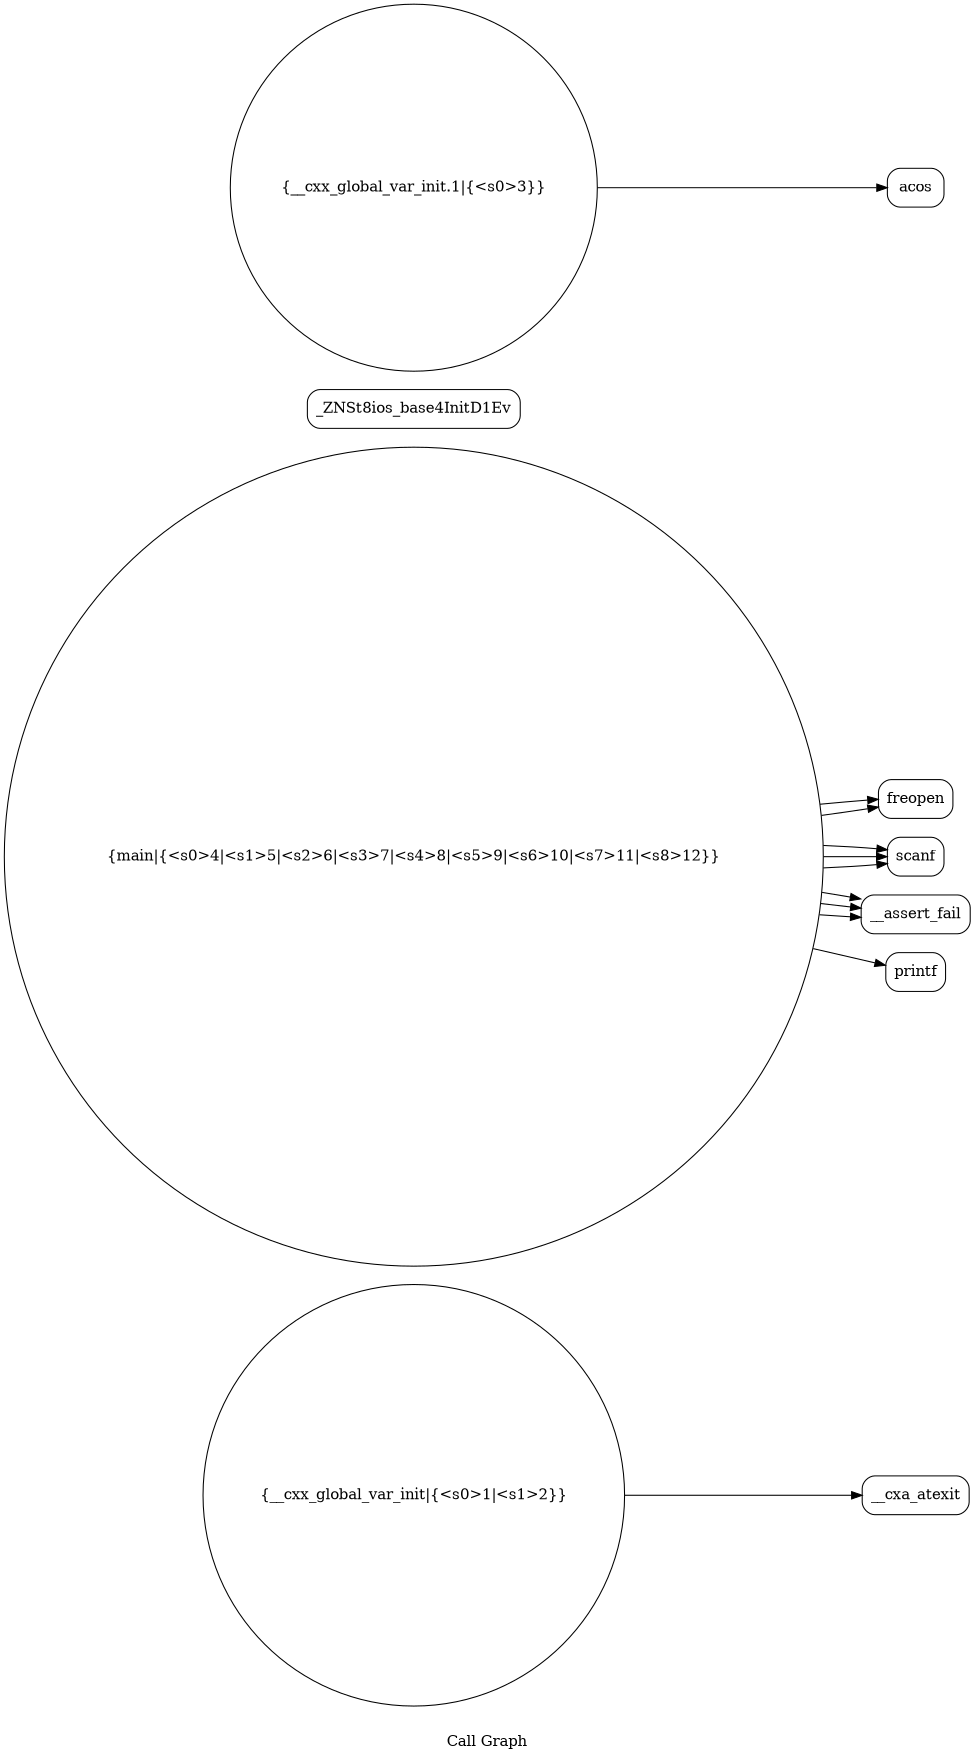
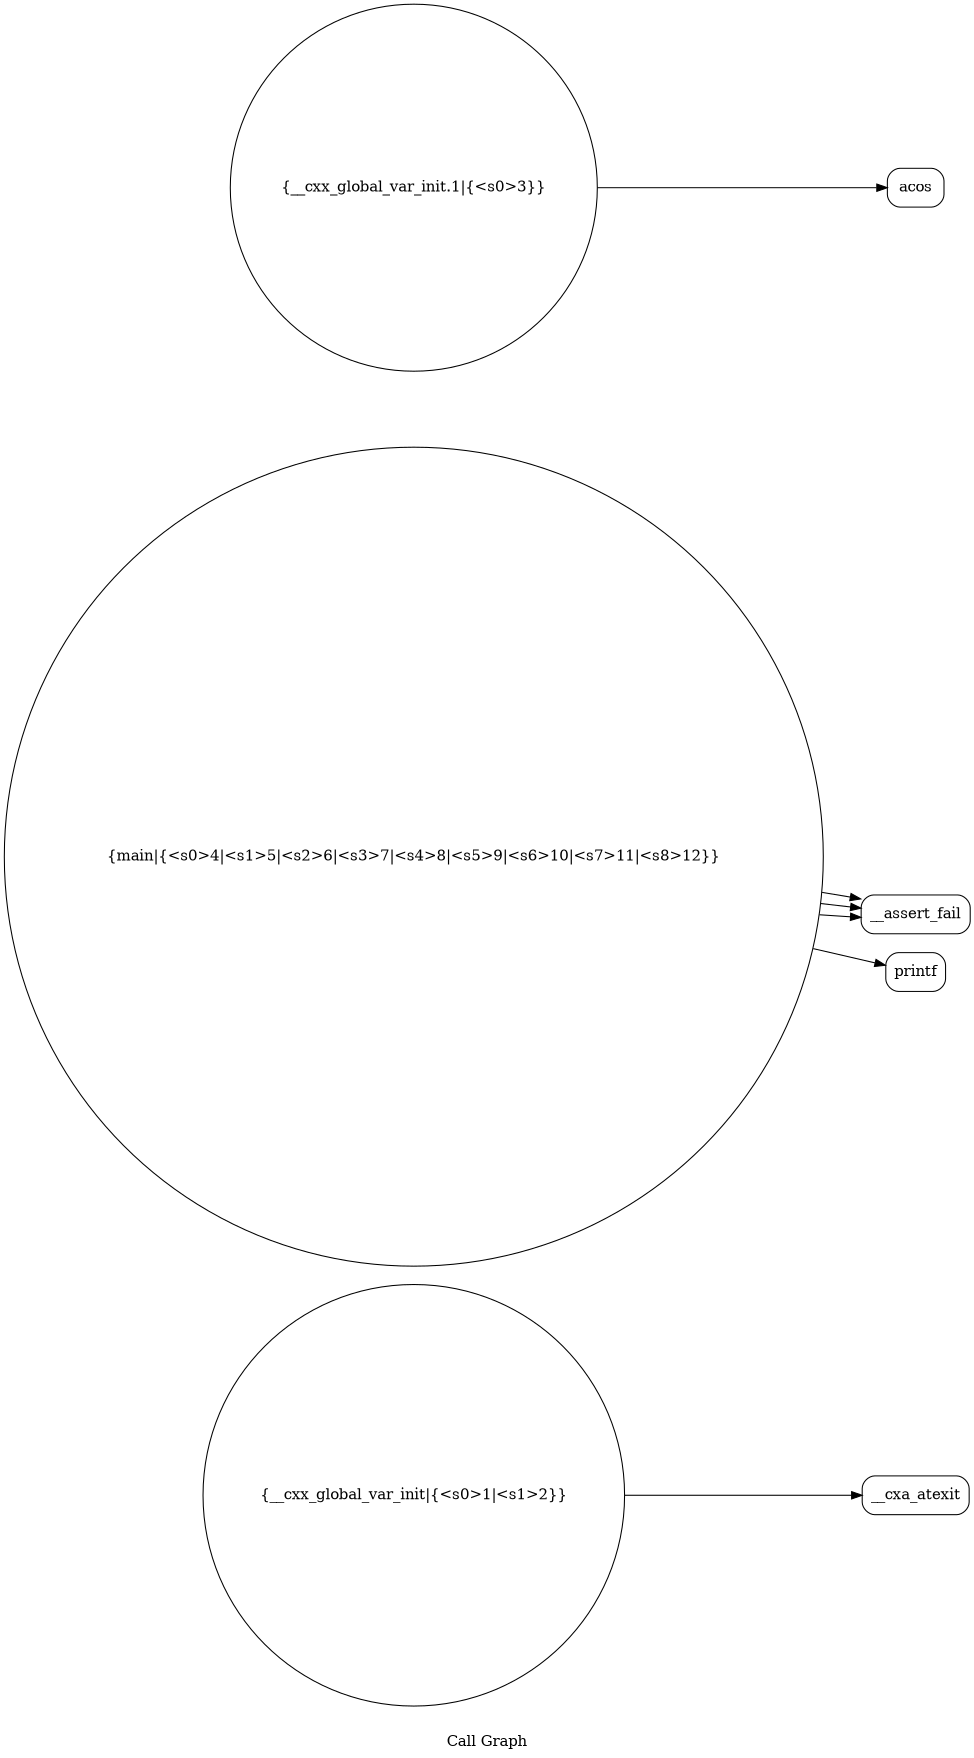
node "_ZNSt8ios_base4InitD1Ev": removed
node "freopen": removed
node "scanf": removed
